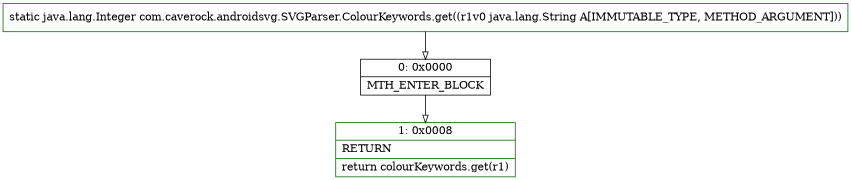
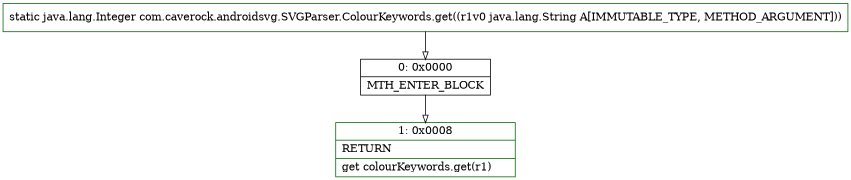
node "1: 0x0008": text "return colourKeywords.get(r1)" -> "get colourKeywords.get(r1)"
